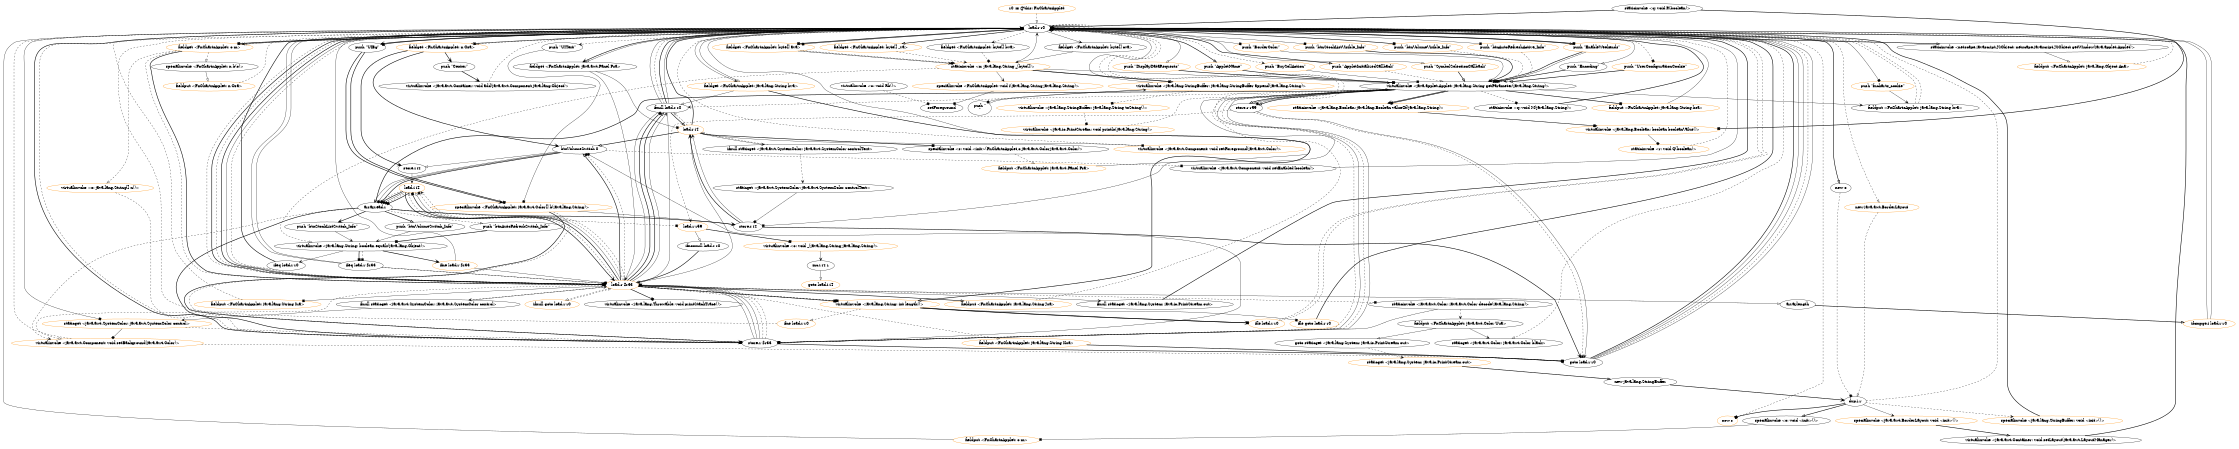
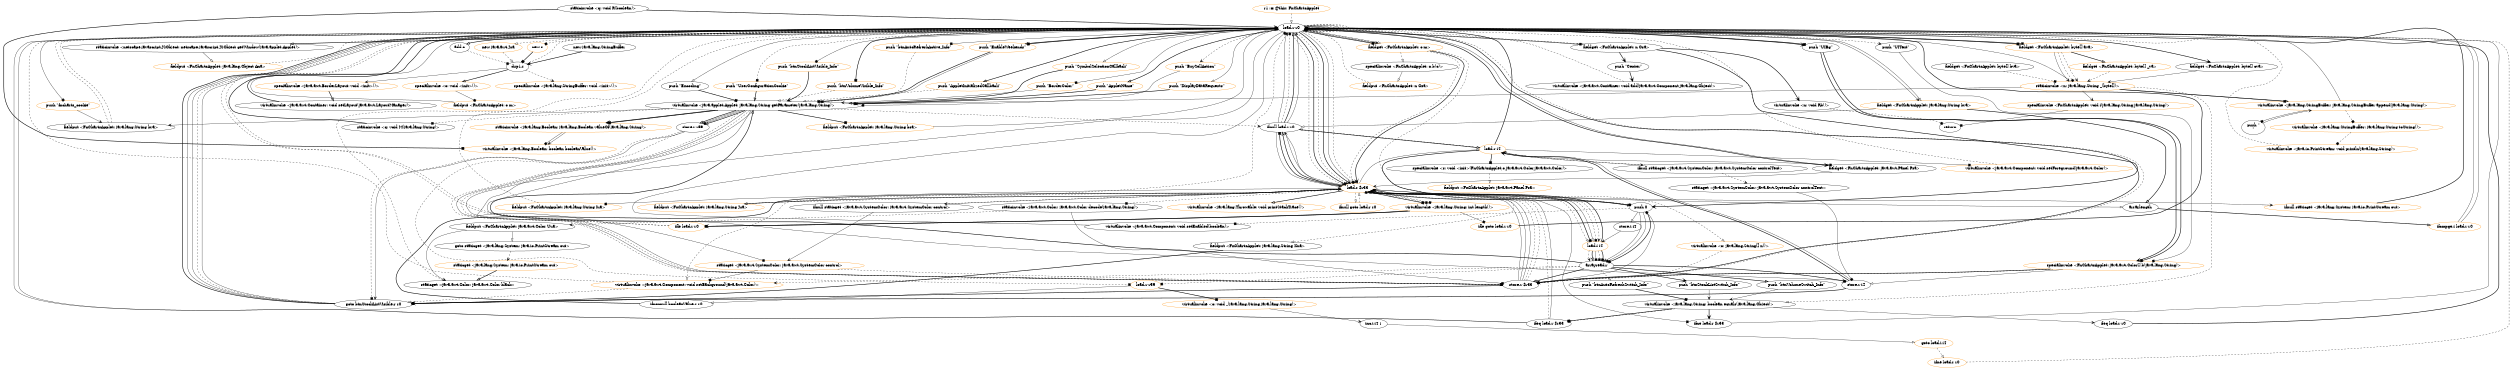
node "r0 := @this: FnChartsApplet": label "r0 := @this: FnChartsApplet" -> "r1 := @this: FnChartsApplet"
edge "load.r r0" -> "fieldget <FnChartsApplet: byte[] _va>": now "fieldget <FnChartsApplet: byte[] ava>" -> "fieldget <FnChartsApplet: byte[] _va>"
edge "load.r r0" -> "fieldget <FnChartsApplet: byte[] bva>": removed
edge "load.r r0" -> "fieldget <FnChartsApplet: byte[] cva>": style solid -> bold
node "fieldget <FnChartsApplet: n Osa>": color darkorange -> black
edge "specialinvoke <java.lang.StringBuffer: void <init>()>" -> "load.r r0": removed
edge "fieldget <FnChartsApplet: n Osa>" -> "store.i i4": now "fieldget <FnChartsApplet: n Osa>" -> "virtualinvoke <n: void Rb()>"
edge "fieldget <FnChartsApplet: java.awt.Panel Psa>" -> "load.r i4": reversed
node "setForeground": label "setForeground" -> "return"
edge "store.r r59" -> "load.r r59": arrowhead vee -> box
edge "fieldput <FnChartsApplet: java.awt.Panel Psa>" -> "load.r r0": removed
node "btnVolumeSwitch 0": label "btnVolumeSwitch 0" -> "push 0"
node "staticinvoke <r: void Q(boolean)>": removed
edge "fieldget <FnChartsApplet: java.lang.String hva>" -> "virtualinvoke <java.lang.String: int length()>": now "fieldget <FnChartsApplet: java.lang.String hva>" -> "arraylength"
node "new o": label "new o" -> "add o"
node "new java.awt.BorderLayout": label "new java.awt.BorderLayout" -> "new java.awt.Jua"
node "ifnonnull load.r r0": label "ifnonnull load.r r0" -> "ifnonnull booleanValue.r r0"
node "ifne load.r $r33": color darkorange -> black
edge "ifne load.r $r33" -> "load.r $r33": reversed
edge "load.r $r33" -> "virtualinvoke <java.lang.Throwable: void printStackTrace()>": arrowhead box -> onormal
node "virtualinvoke <java.lang.Throwable: void printStackTrace()>": color black -> darkorange
node "ifnull staticget <java.lang.System: java.io.PrintStream out>": color black -> darkorange
edge "virtualinvoke <java.lang.String: int length()>" -> "ifne load.r r0": now "goto load.i i4" -> "ifne load.r r0"
node "fieldput <FnChartsApplet: java.lang.String Kua>": color darkorange -> black
node "goto load.r r0": label "goto load.r r0" -> "goto btnStockListVisible.r r0"
edge "staticget <java.lang.System: java.io.PrintStream out>" -> "new java.lang.StringBuffer": now "staticget <java.lang.System: java.io.PrintStream out>" -> "staticget <java.awt.Color: java.awt.Color black>"
edge "dup1.r" -> "new s": reversed
node "specialinvoke <o: void <init>()>": color black -> darkorange
